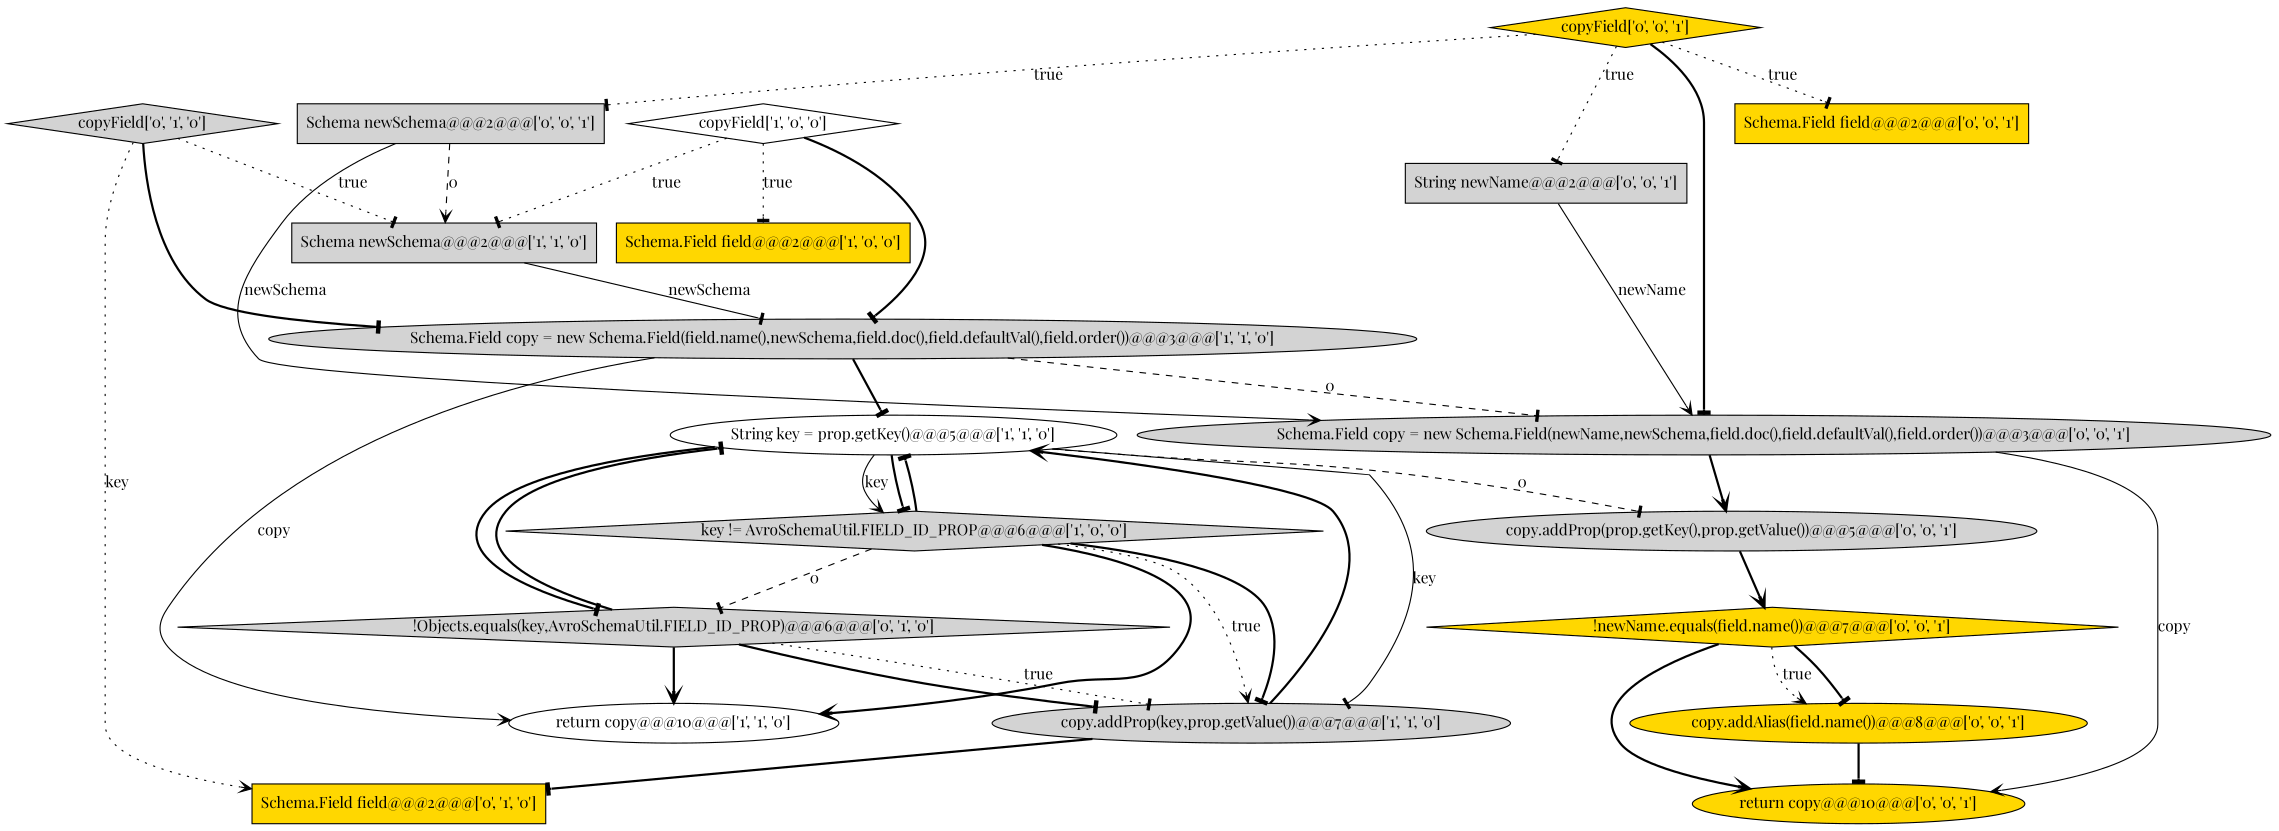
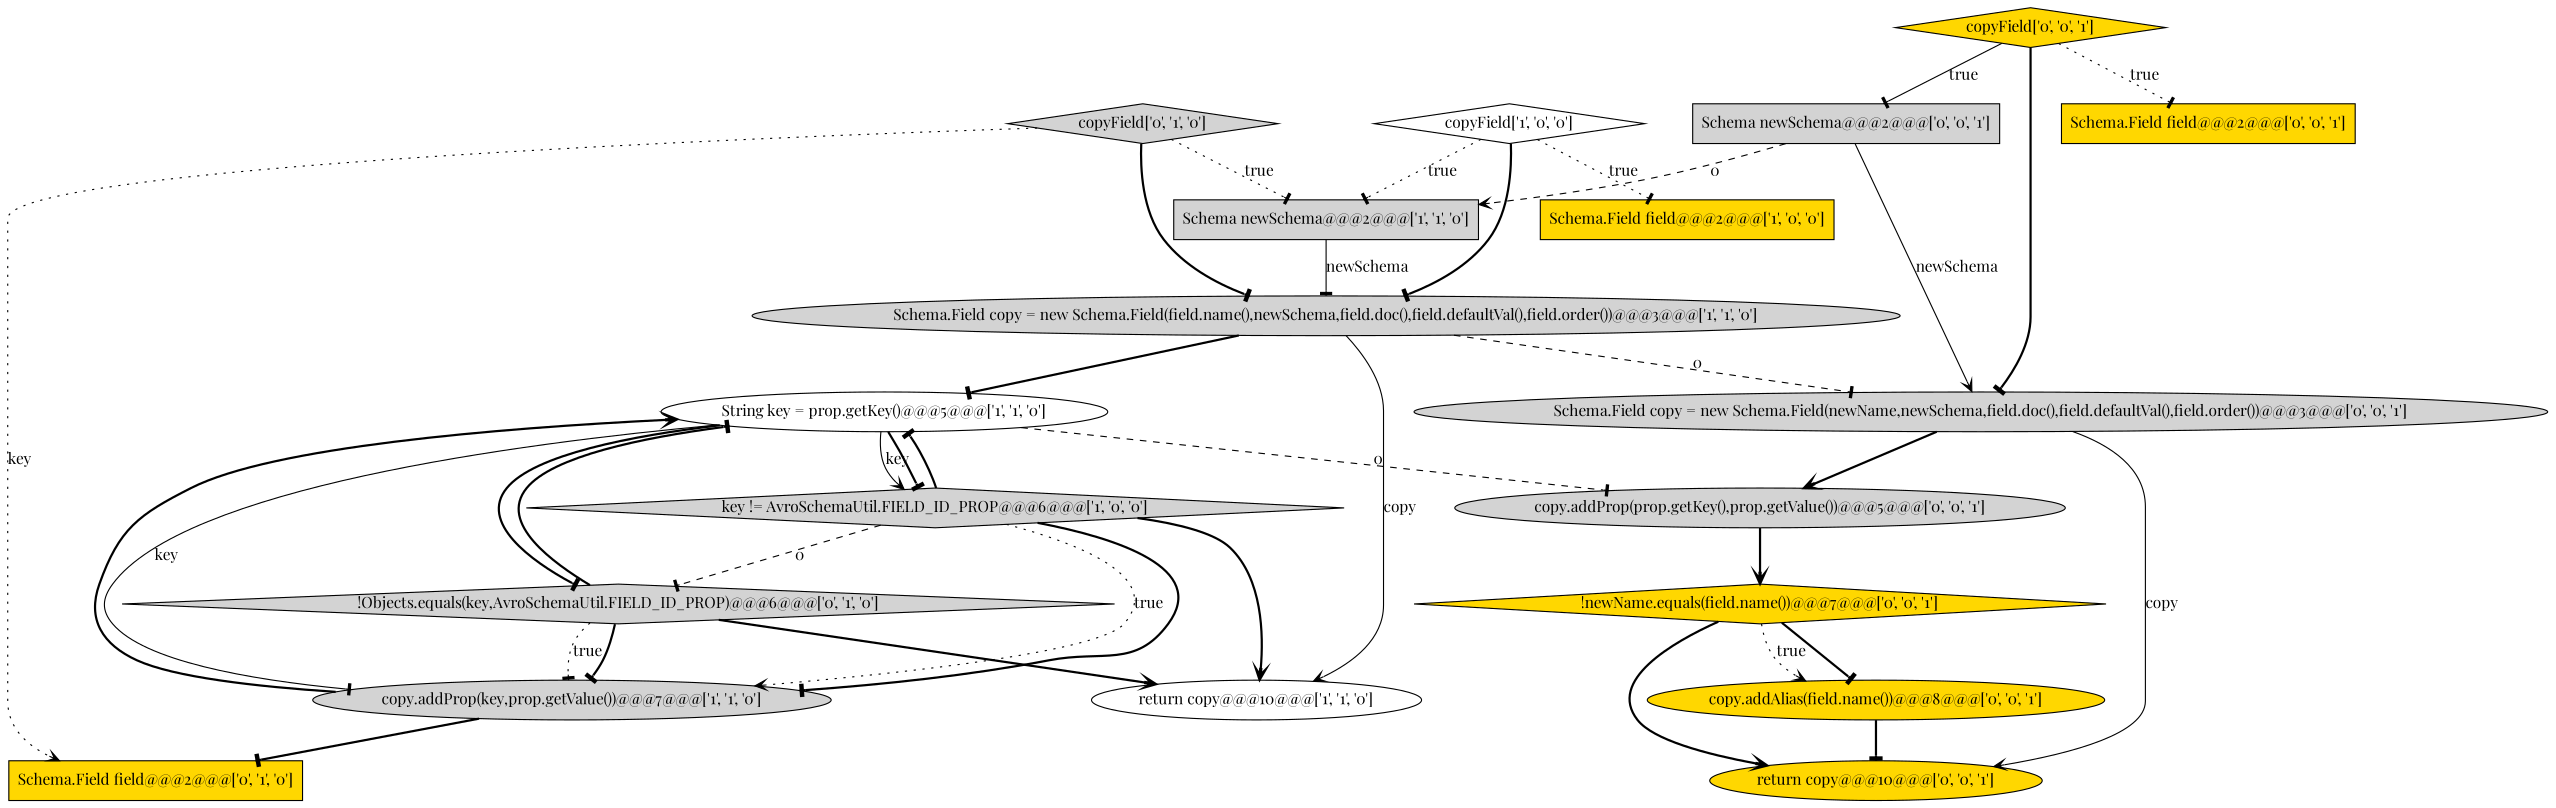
edge "copyField['0', '0', '1']" -> "Schema newSchema@@@2@@@['0', '0', '1']": style dotted -> solid
node "String newName@@@2@@@['0', '0', '1']": removed
